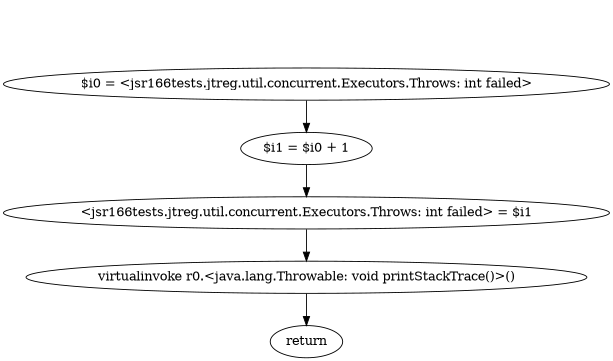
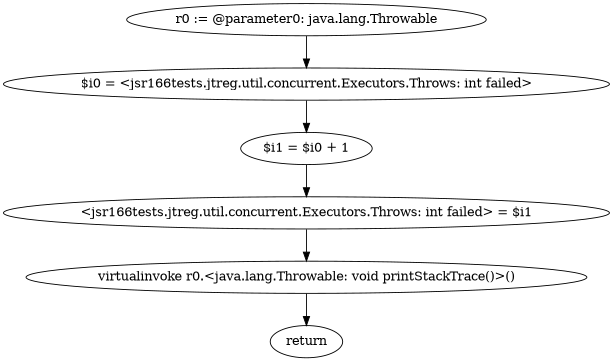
node "r0 := @parameter0: java.lang.Throwable": added
